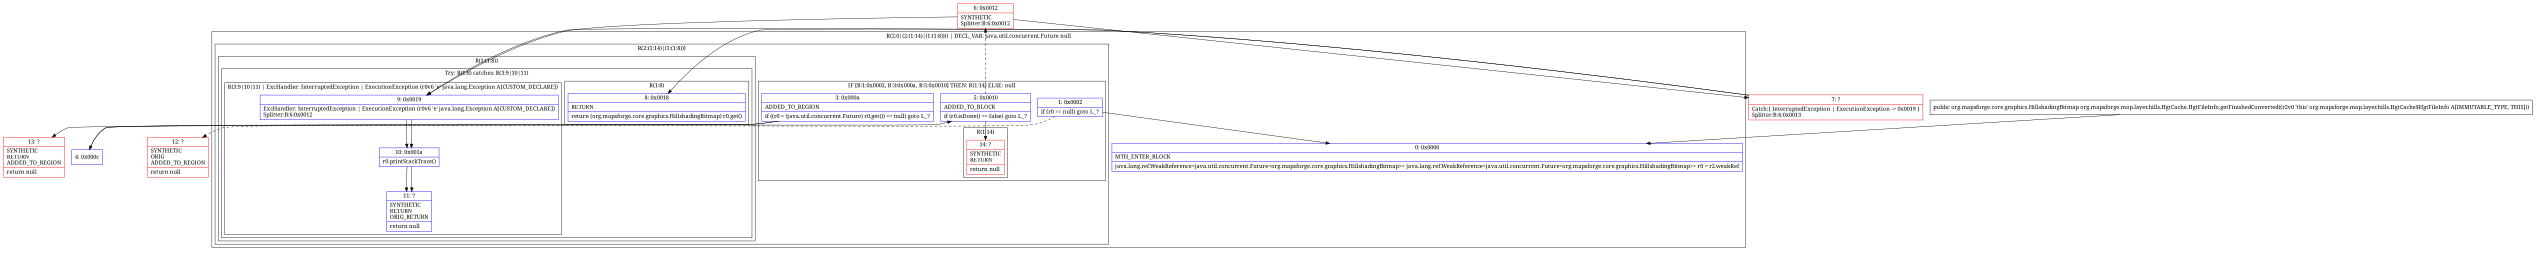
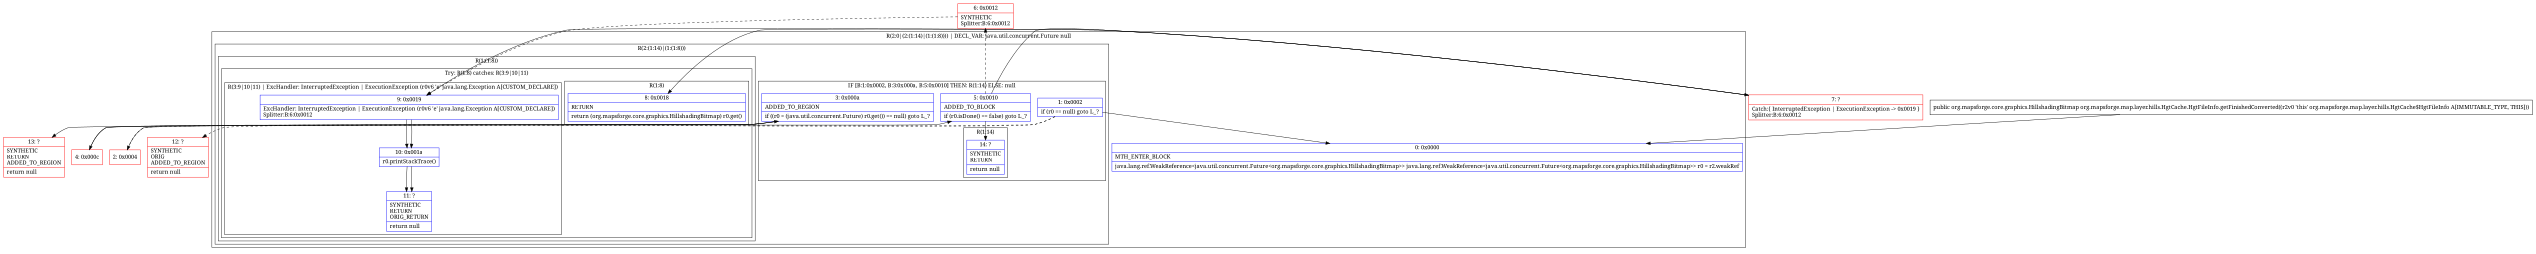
edge "6: 0x0012" -> "9: 0x0019": style solid -> dashed
edge "6: 0x0012" -> "7: ?": now "5: 0x0010" -> "7: ?"
node "7: ?": text "Splitter:B:6:0x0013" -> "Splitter:B:6:0x0012"
node "4: 0x000c": color blue -> red
node "2: 0x0004": added
node "14: ?": color red -> blue
